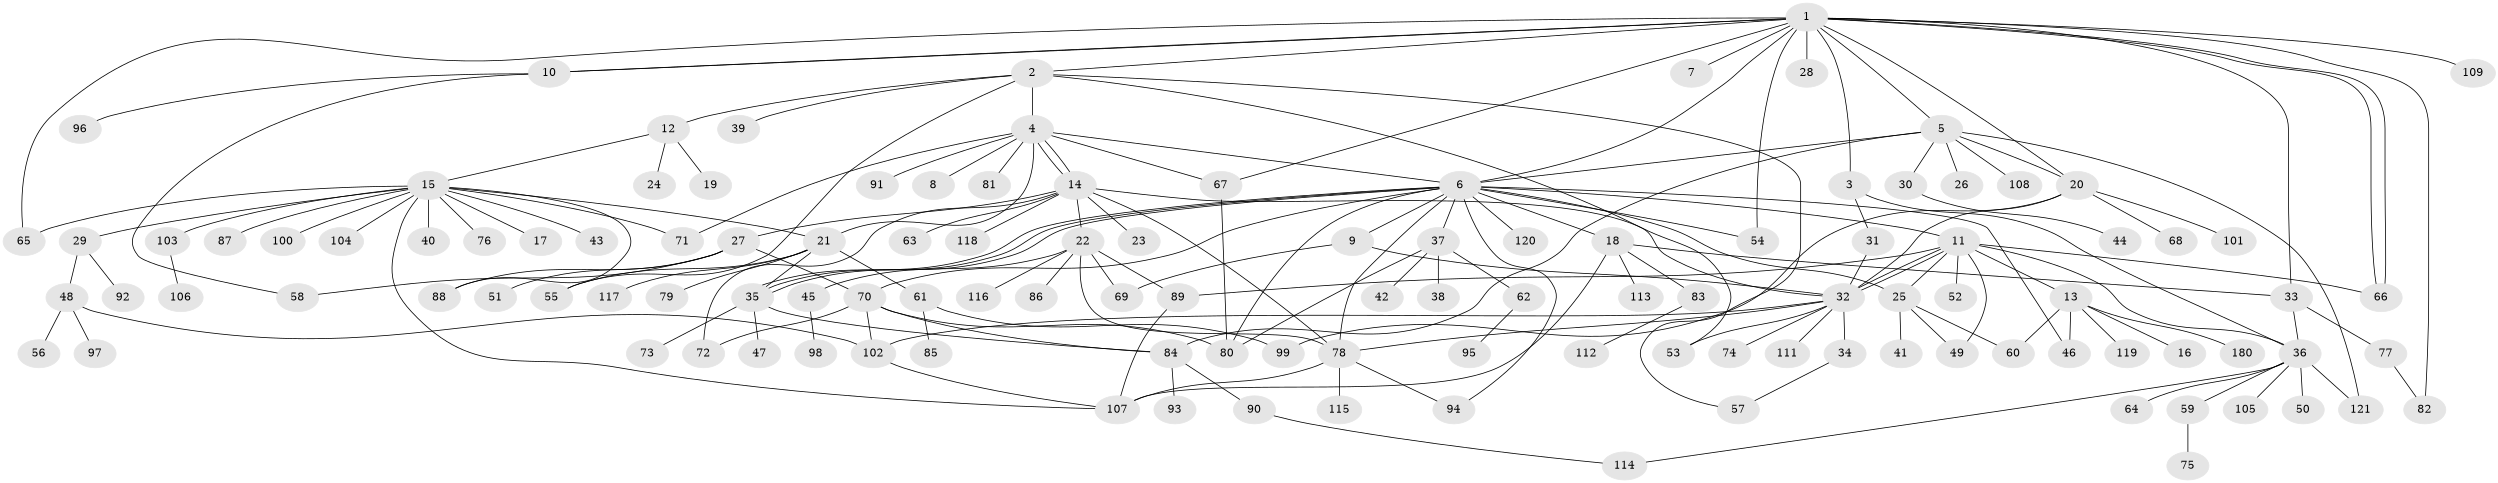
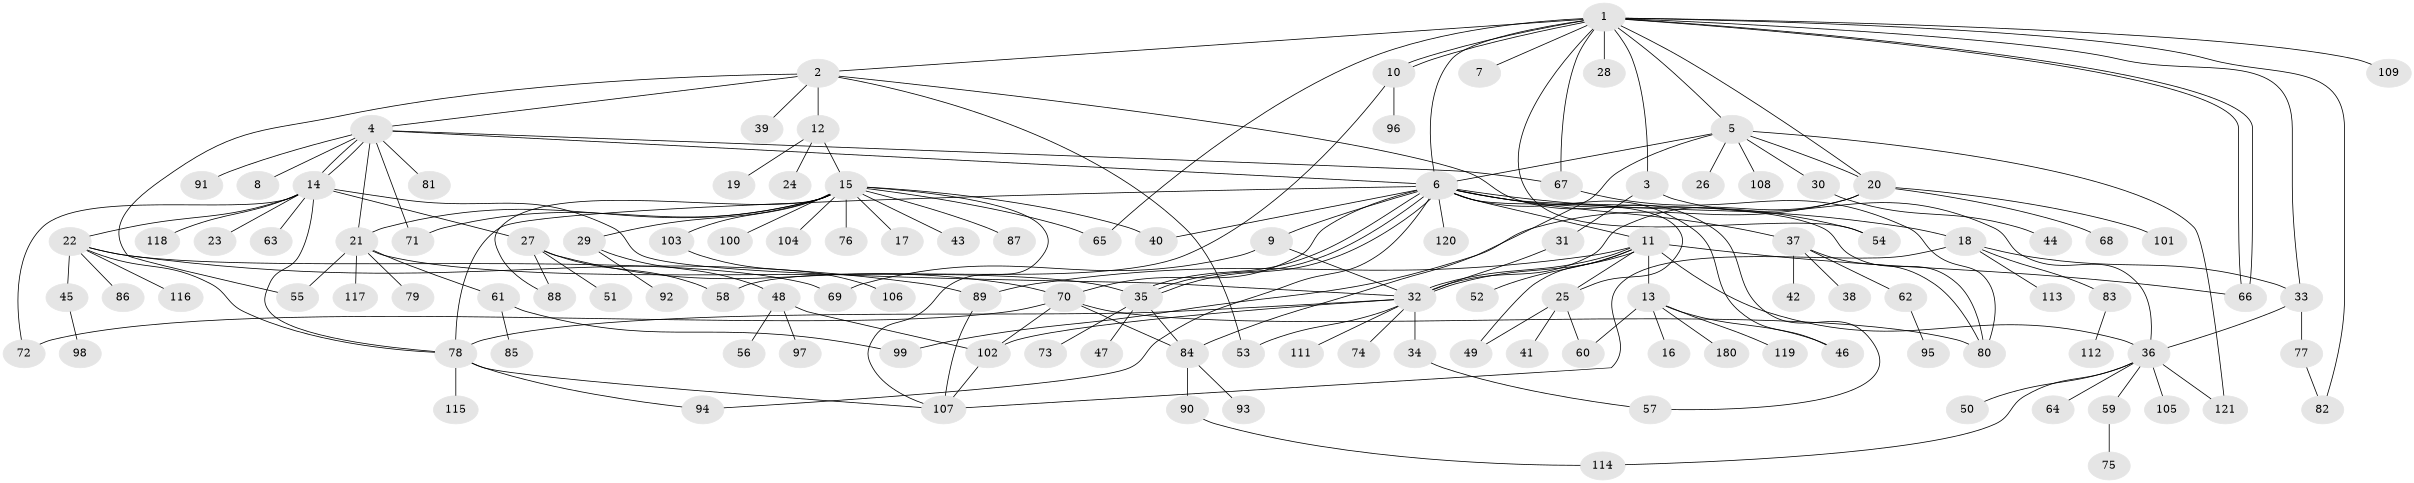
edge "6" -- "40": added
